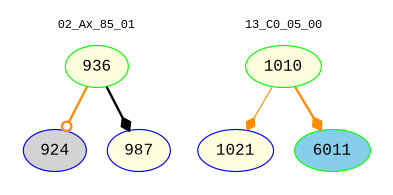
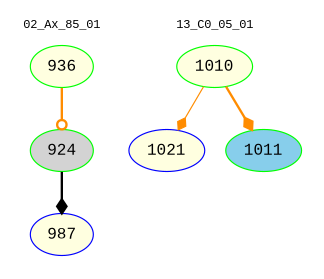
cluster "13_C0_05_00": label "13_C0_05_00" -> "13_C0_05_01"
edge "936" -> "987": now "924" -> "987"
node "924": color blue -> green
node "6011": label "6011" -> "1011"
